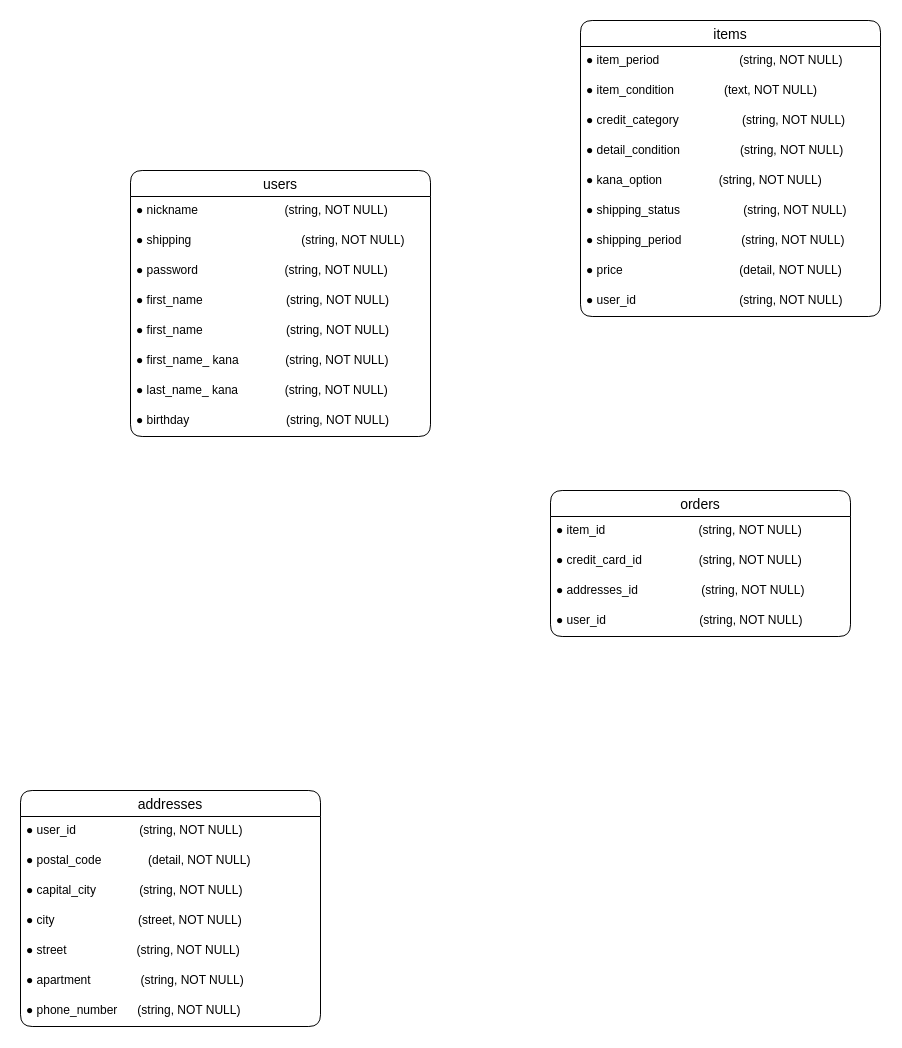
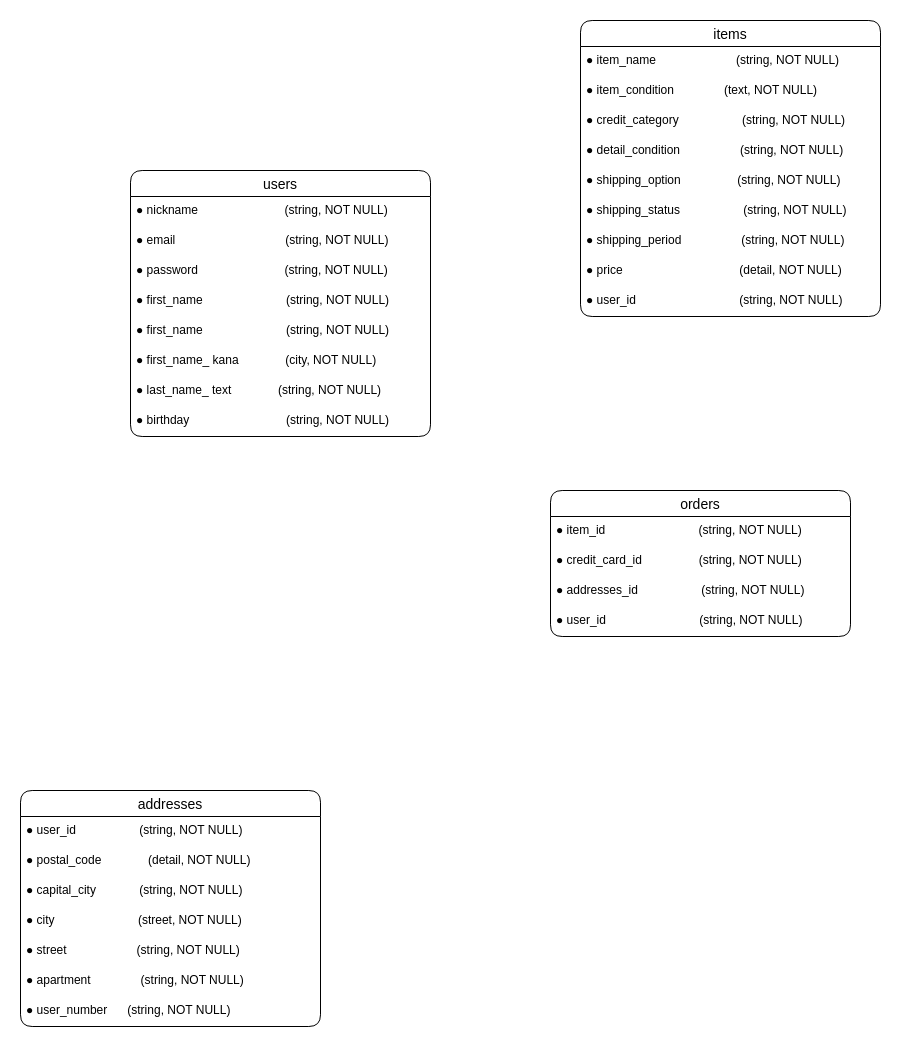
node "● item_period (string, NOT NULL)": label "● item_period (string, NOT NULL)" -> "● item_name (string, NOT NULL)"
node "● kana_option (string, NOT NULL)": label "● kana_option (string, NOT NULL)" -> "● shipping_option (string, NOT NULL)"
node "● shipping (string, NOT NULL)": label "● shipping (string, NOT NULL)" -> "● email (string, NOT NULL)"
node "● first_name_ kana (string, NOT NULL)": label "● first_name_ kana (string, NOT NULL)" -> "● first_name_ kana (city, NOT NULL)"
node "● last_name_ kana (string, NOT NULL)": label "● last_name_ kana (string, NOT NULL)" -> "● last_name_ text (string, NOT NULL)"
node "● phone_number (string, NOT NULL)": label "● phone_number (string, NOT NULL)" -> "● user_number (string, NOT NULL)"
